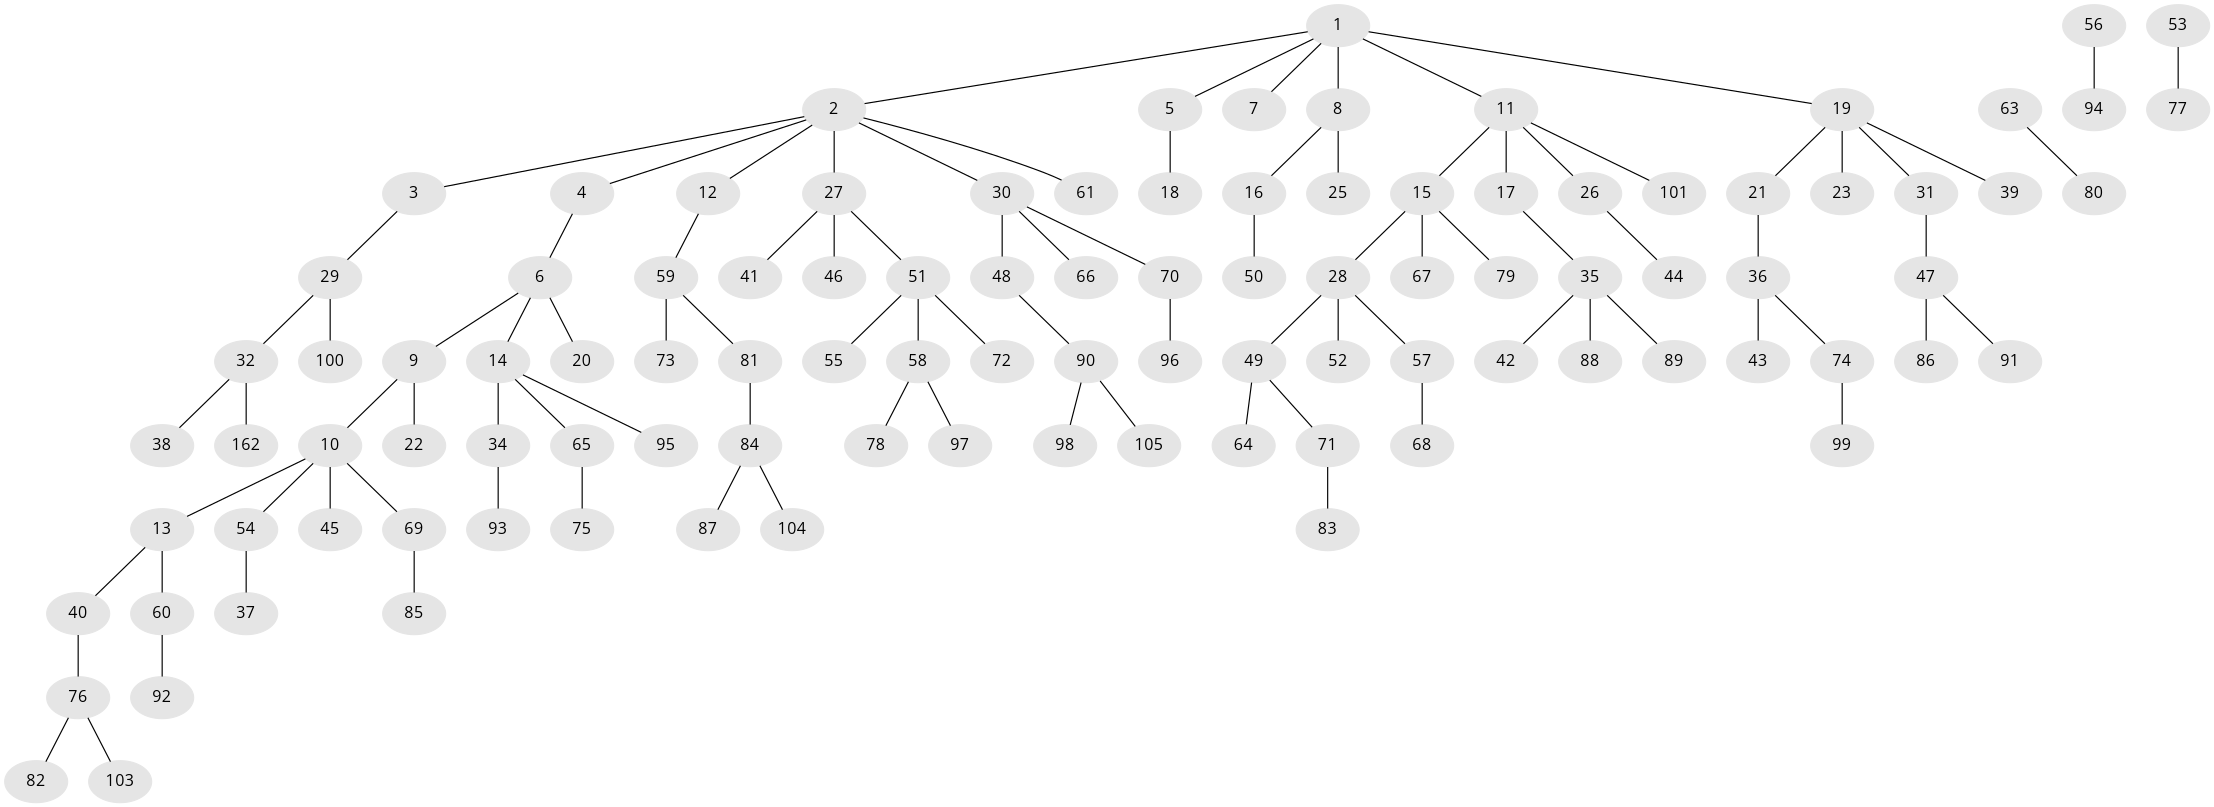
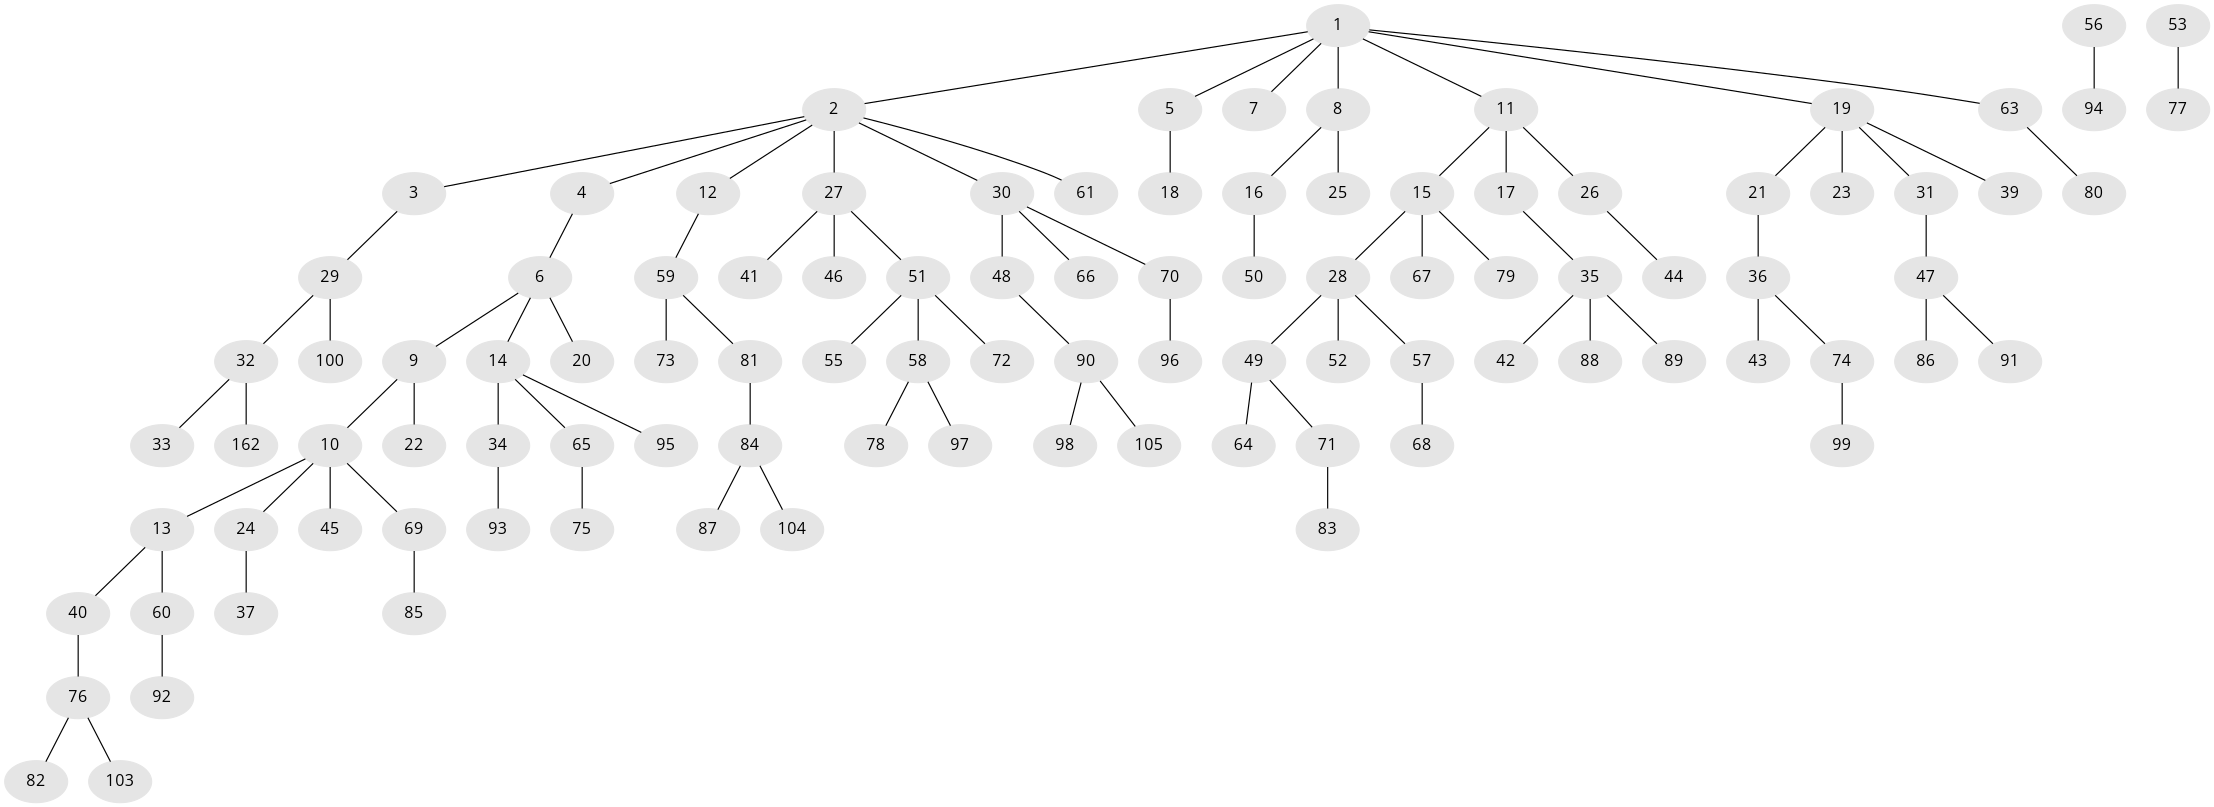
edge "1" -- "63": added
node "101": removed
node "38": label "38" -> "33"
node "54": label "54" -> "24"
